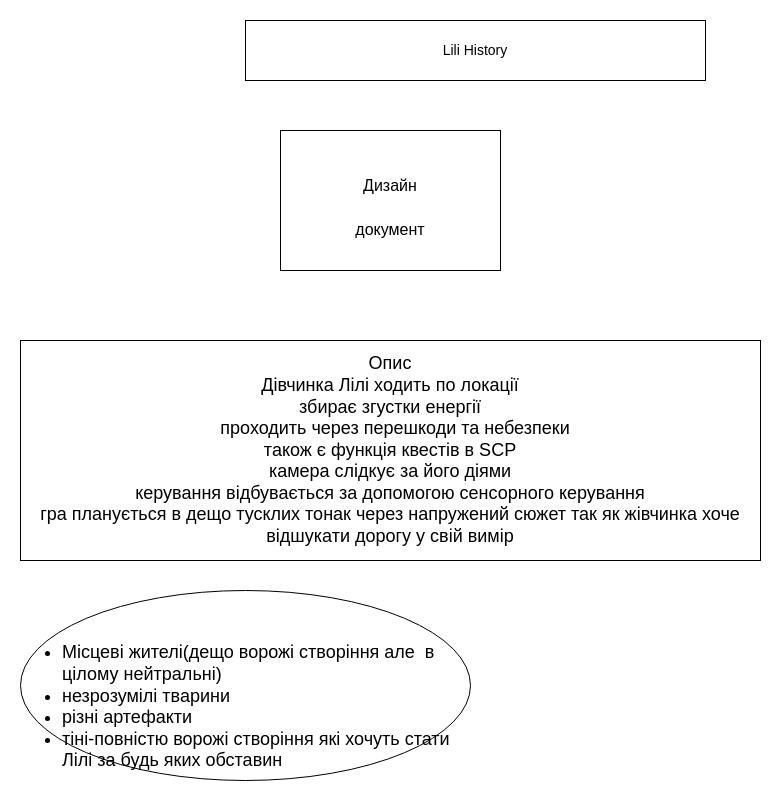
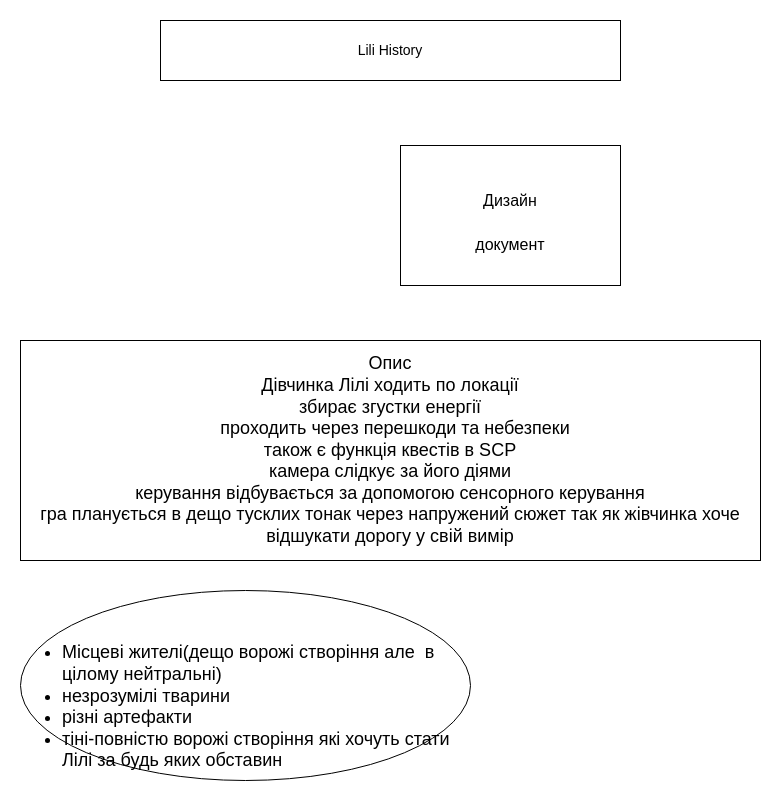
node "Lili History": moved (476, 51) -> (391, 51)
node "Дизайн документ": moved (391, 201) -> (511, 216)
